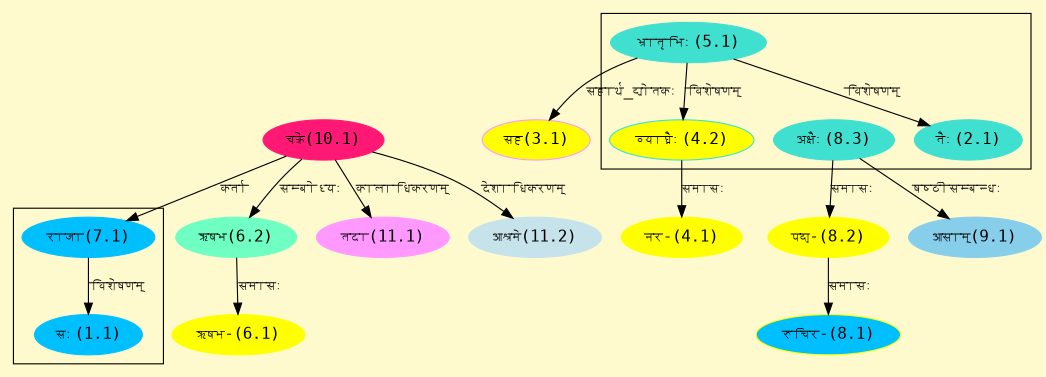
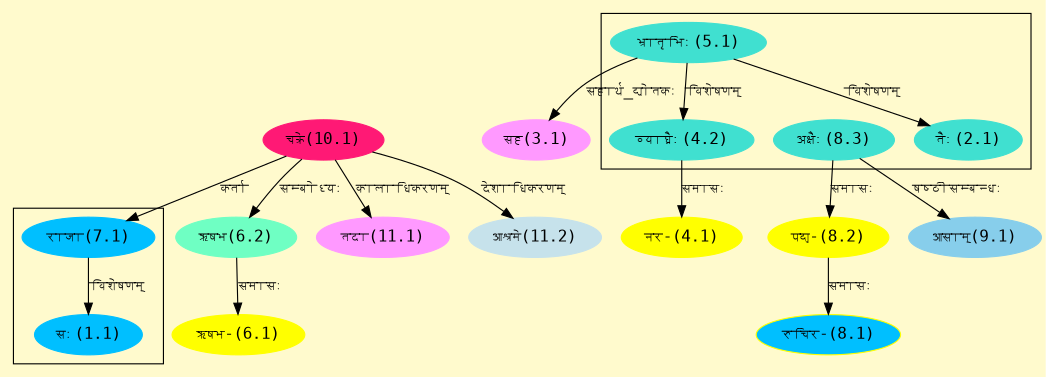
node "सह(3.1)": fillcolor #ffff00 -> #ff99ff
node "व्याघ्रैः(4.2)": fillcolor #ffff00 -> #40e0d0
